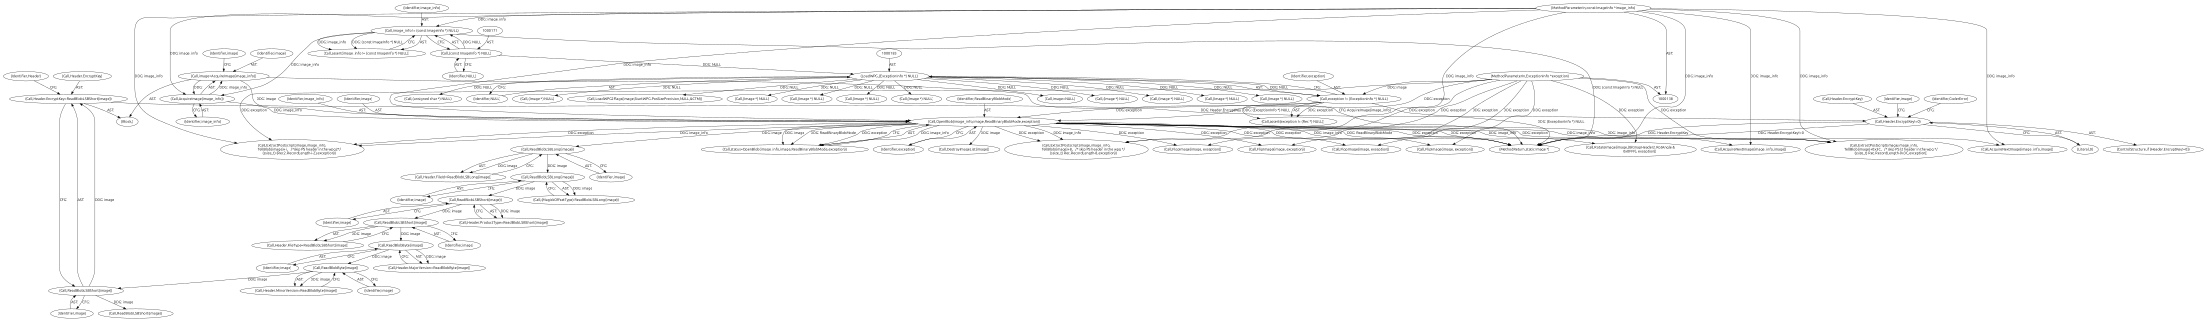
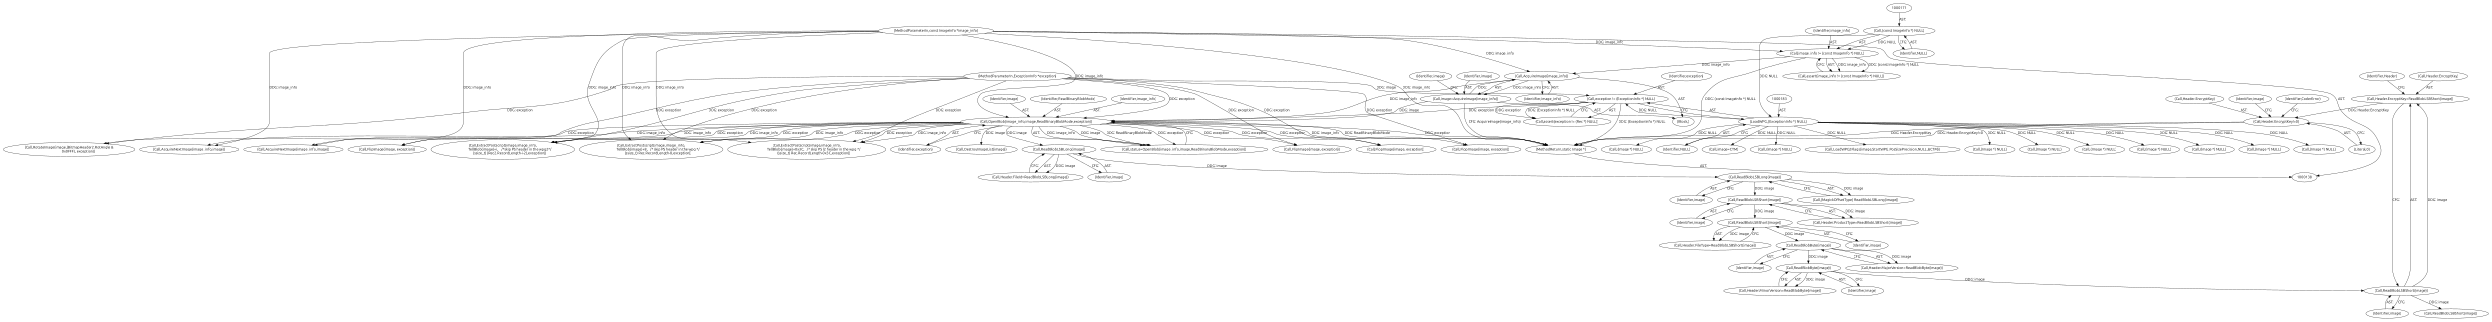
edge "(Call,image_info != (const ImageInfo *) NULL)" -> "(Call,(const ImageInfo *) NULL)": removed, label "CFG:"
edge "(MethodParameterIn,ExceptionInfo *exception)" -> "1000138": now "(MethodReturn,static Image *)" -> "1000138"
node "(Call,(unsigned char *) NULL)": removed
node "(Call,image=NULL)": label "(Call,image=NULL)" -> "(Call,image=CTM)"
edge "(Call,assert(exception != (Rec *) NULL))" -> "(Call,exception != (ExceptionInfo *) NULL)": added, label "CFG:"
edge "(Call,Header.EncryptKey=ReadBlobLSBShort(image))" -> "(Block,)": now "(Call,AcquireImage(image_info))" -> "(Block,)"
node "(ControlStructure,if (Header.EncryptKey!=0))": removed
